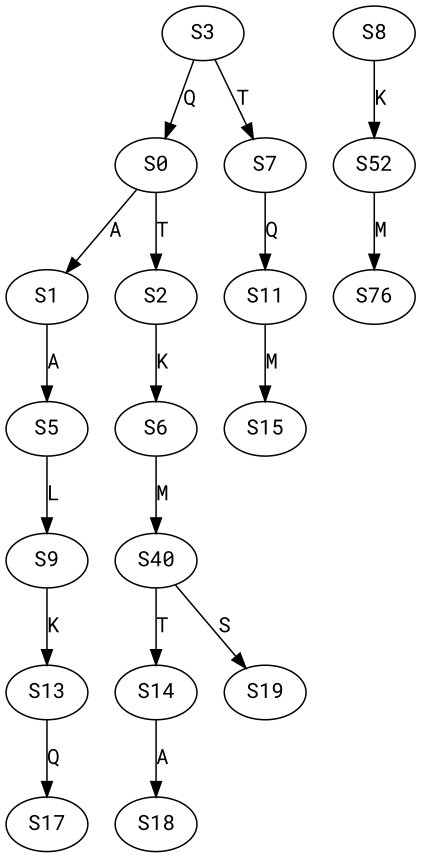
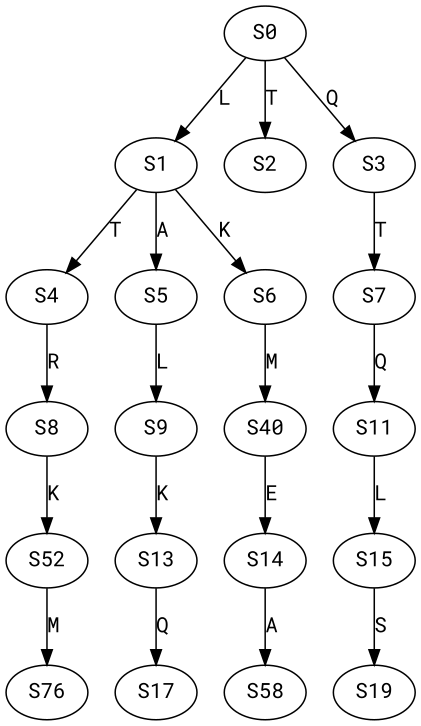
edge "S3" -> "S0": reversed
edge "S0" -> "S1": label "A" -> "L"
node "S4": added
edge "S2" -> "S6": now "S1" -> "S6"
edge "S11" -> "S15": label "M" -> "L"
edge "S40" -> "S19": now "S15" -> "S19"
edge "S40" -> "S14": label "T" -> "E"
node "S18": label "S18" -> "S58"
